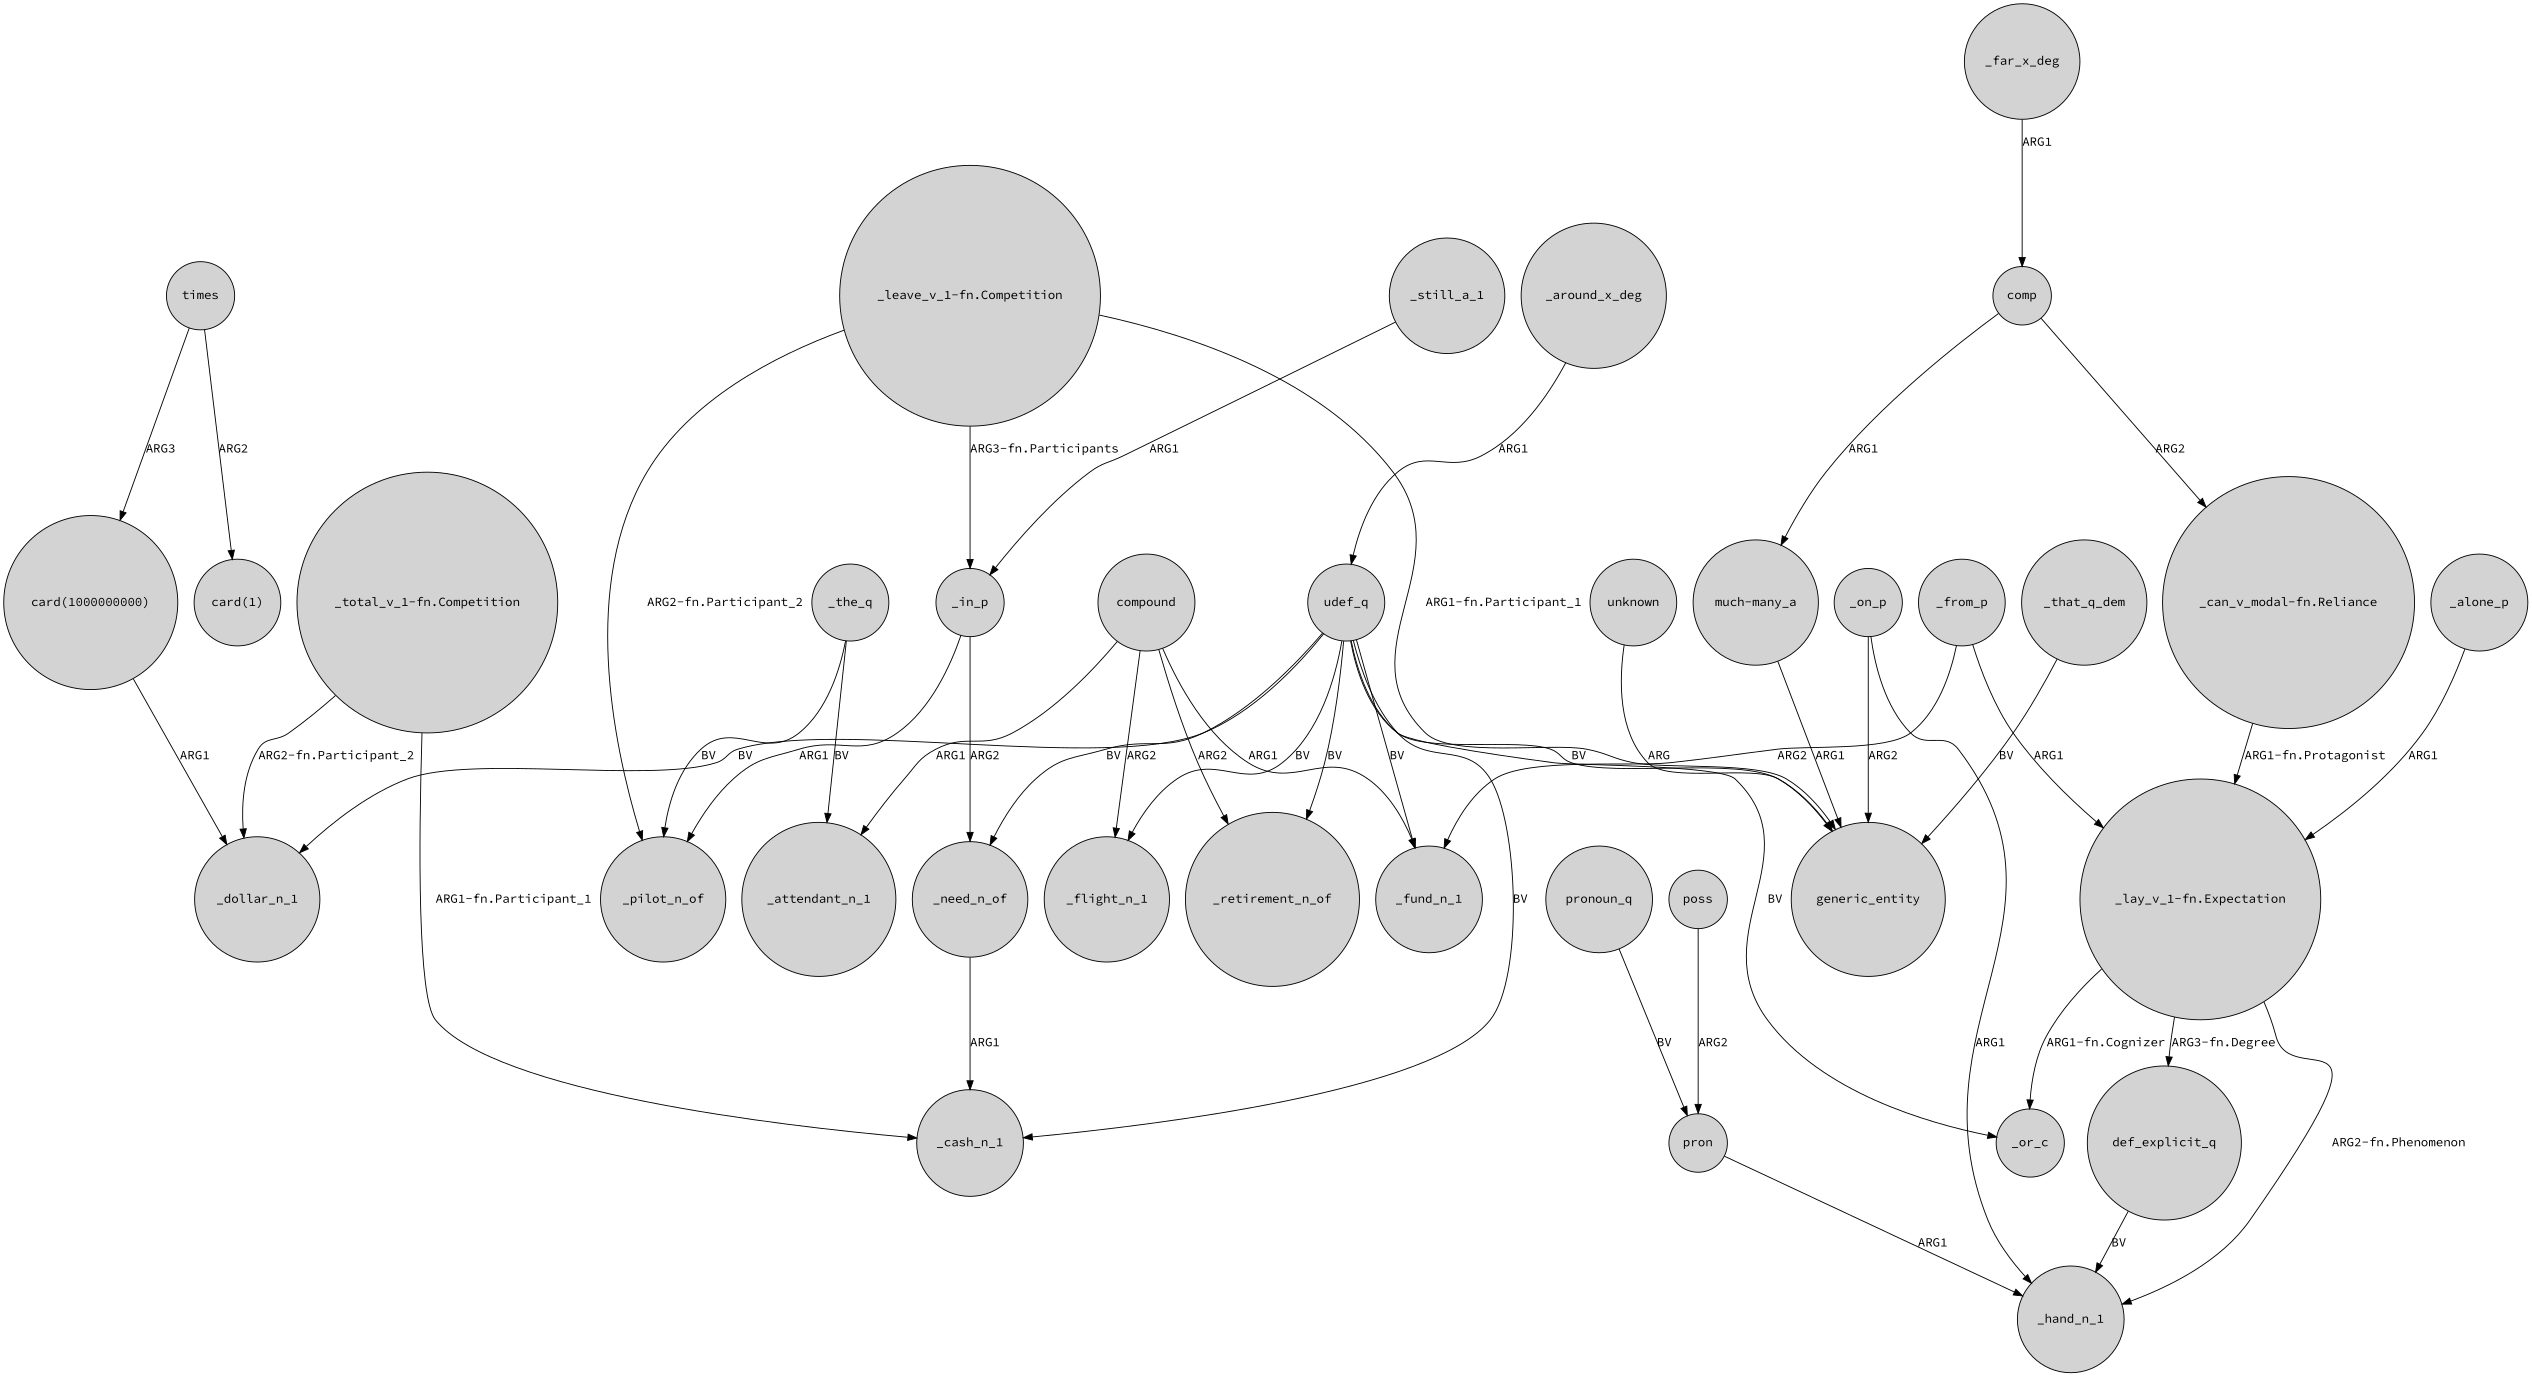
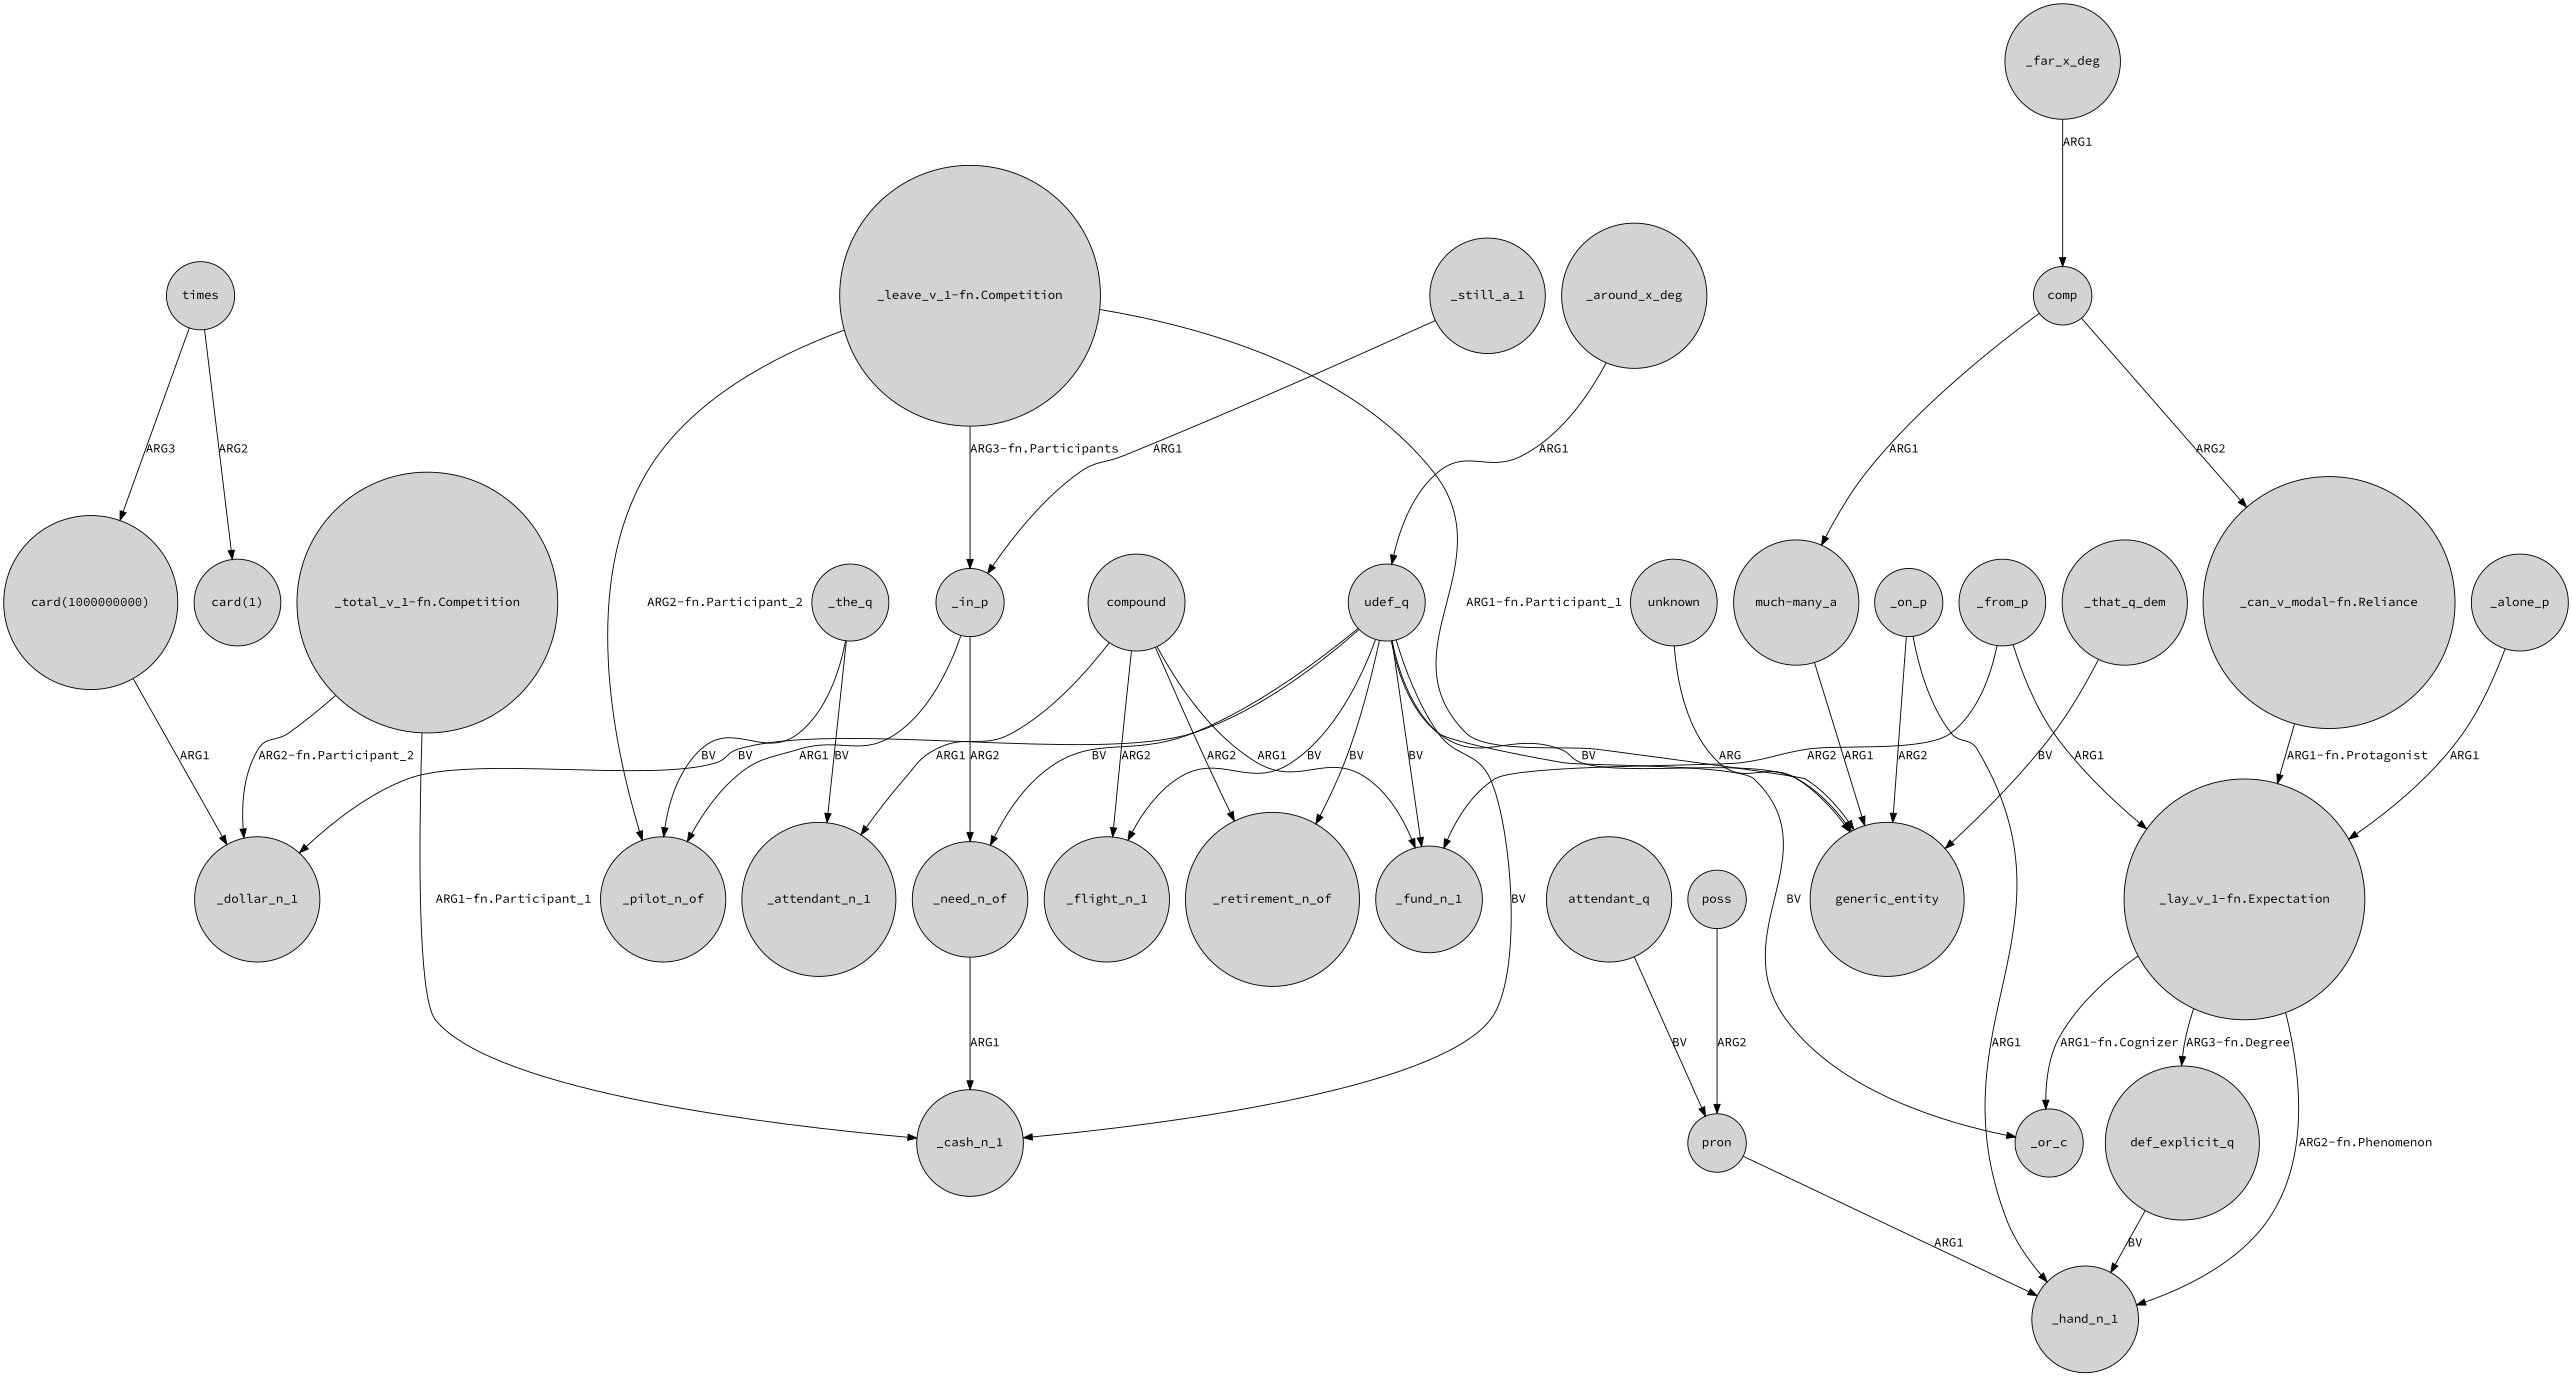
node "pronoun_q": label "pronoun_q" -> "attendant_q"
